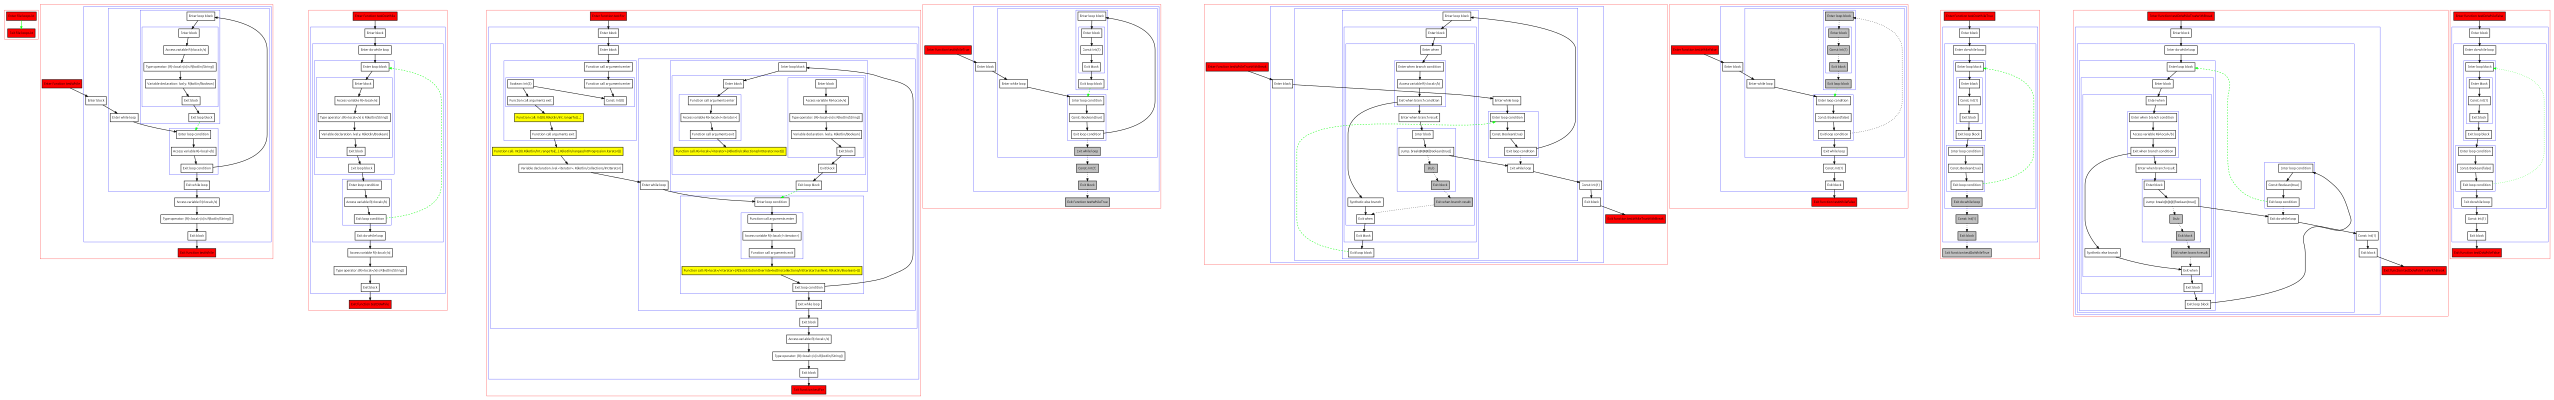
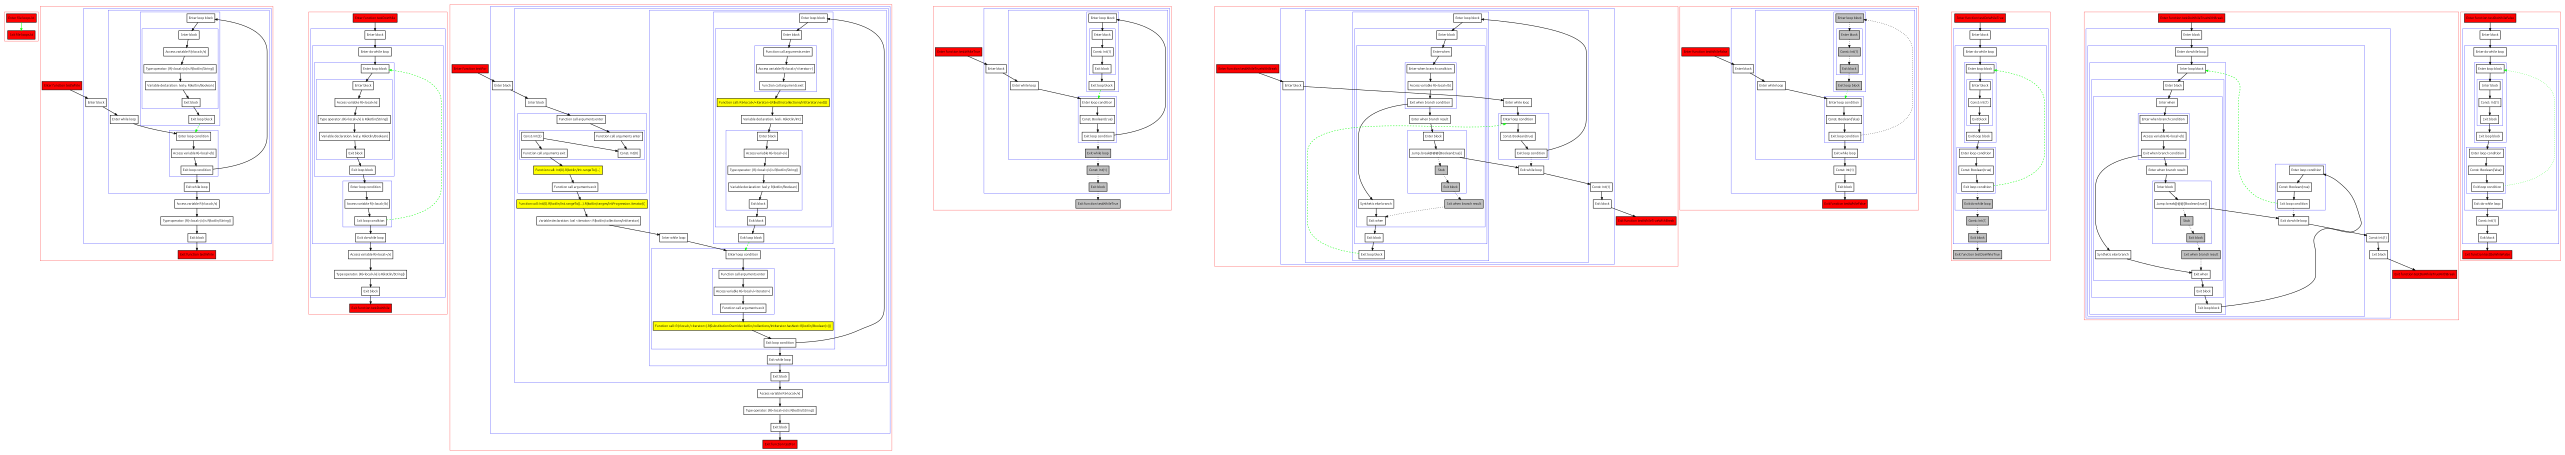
node "Boolean: Int(5)": label "Boolean: Int(5)" -> "Const: Int(5)"
node "Variable declaration: lval i: R|kotlin/Int|": added
